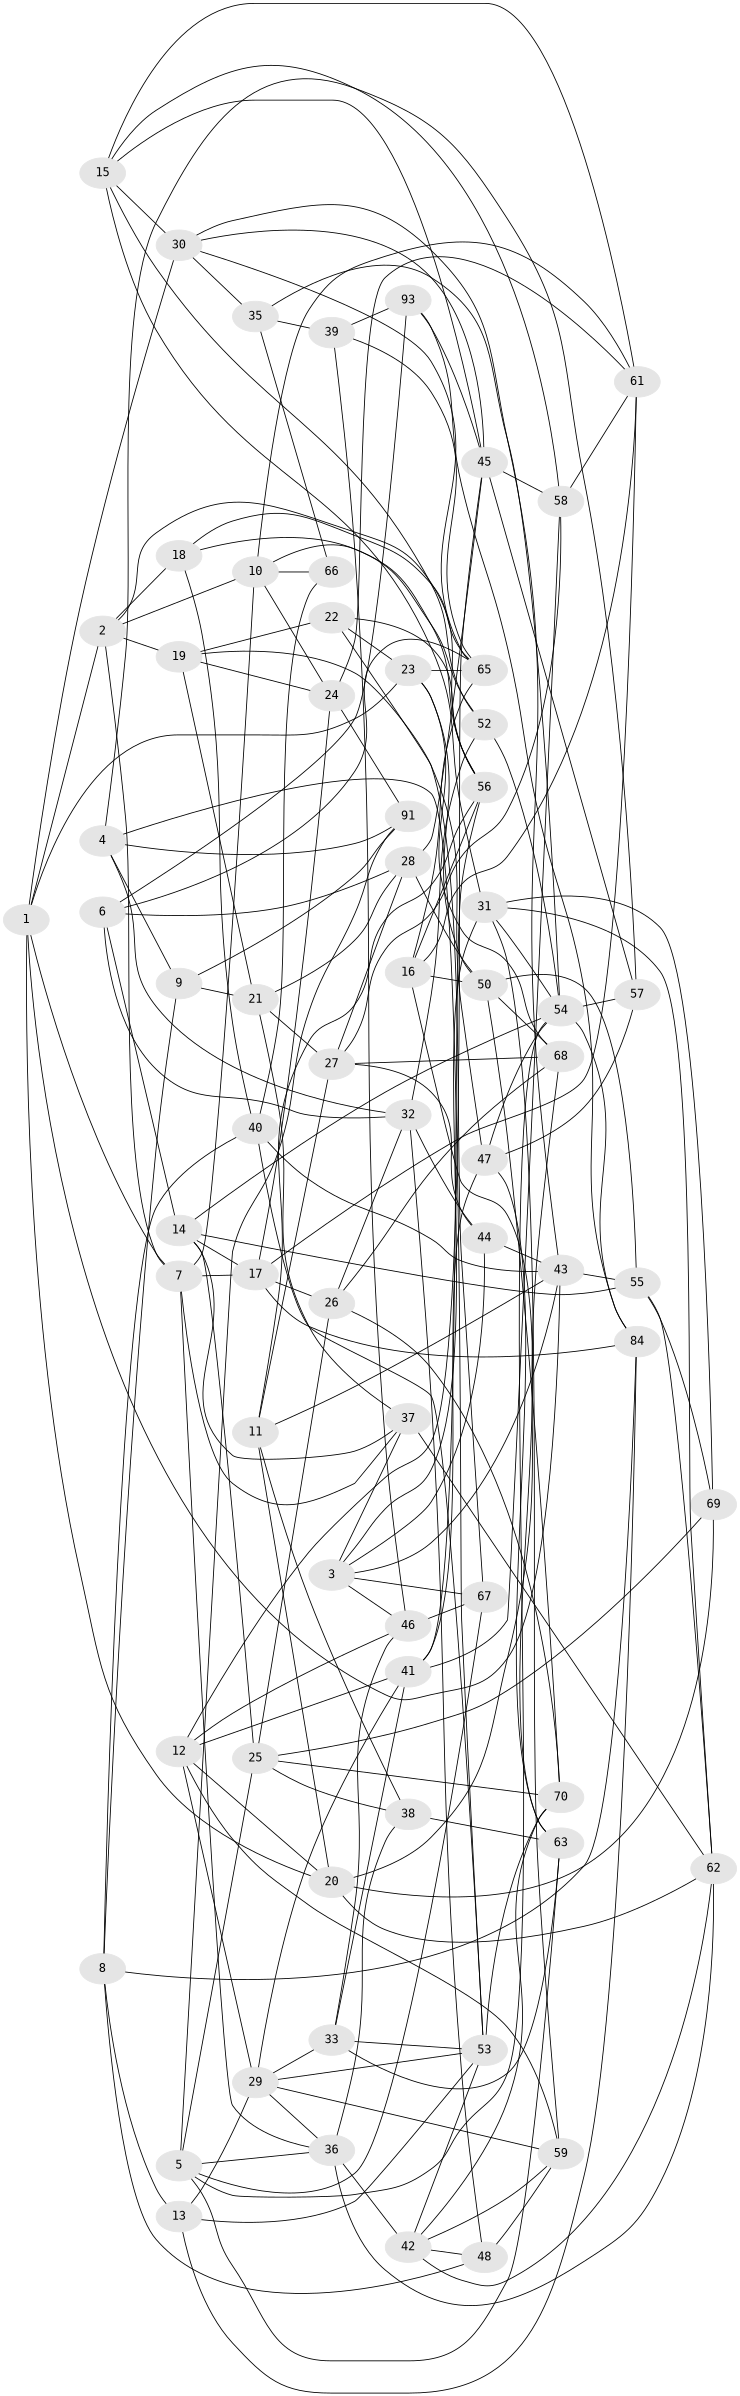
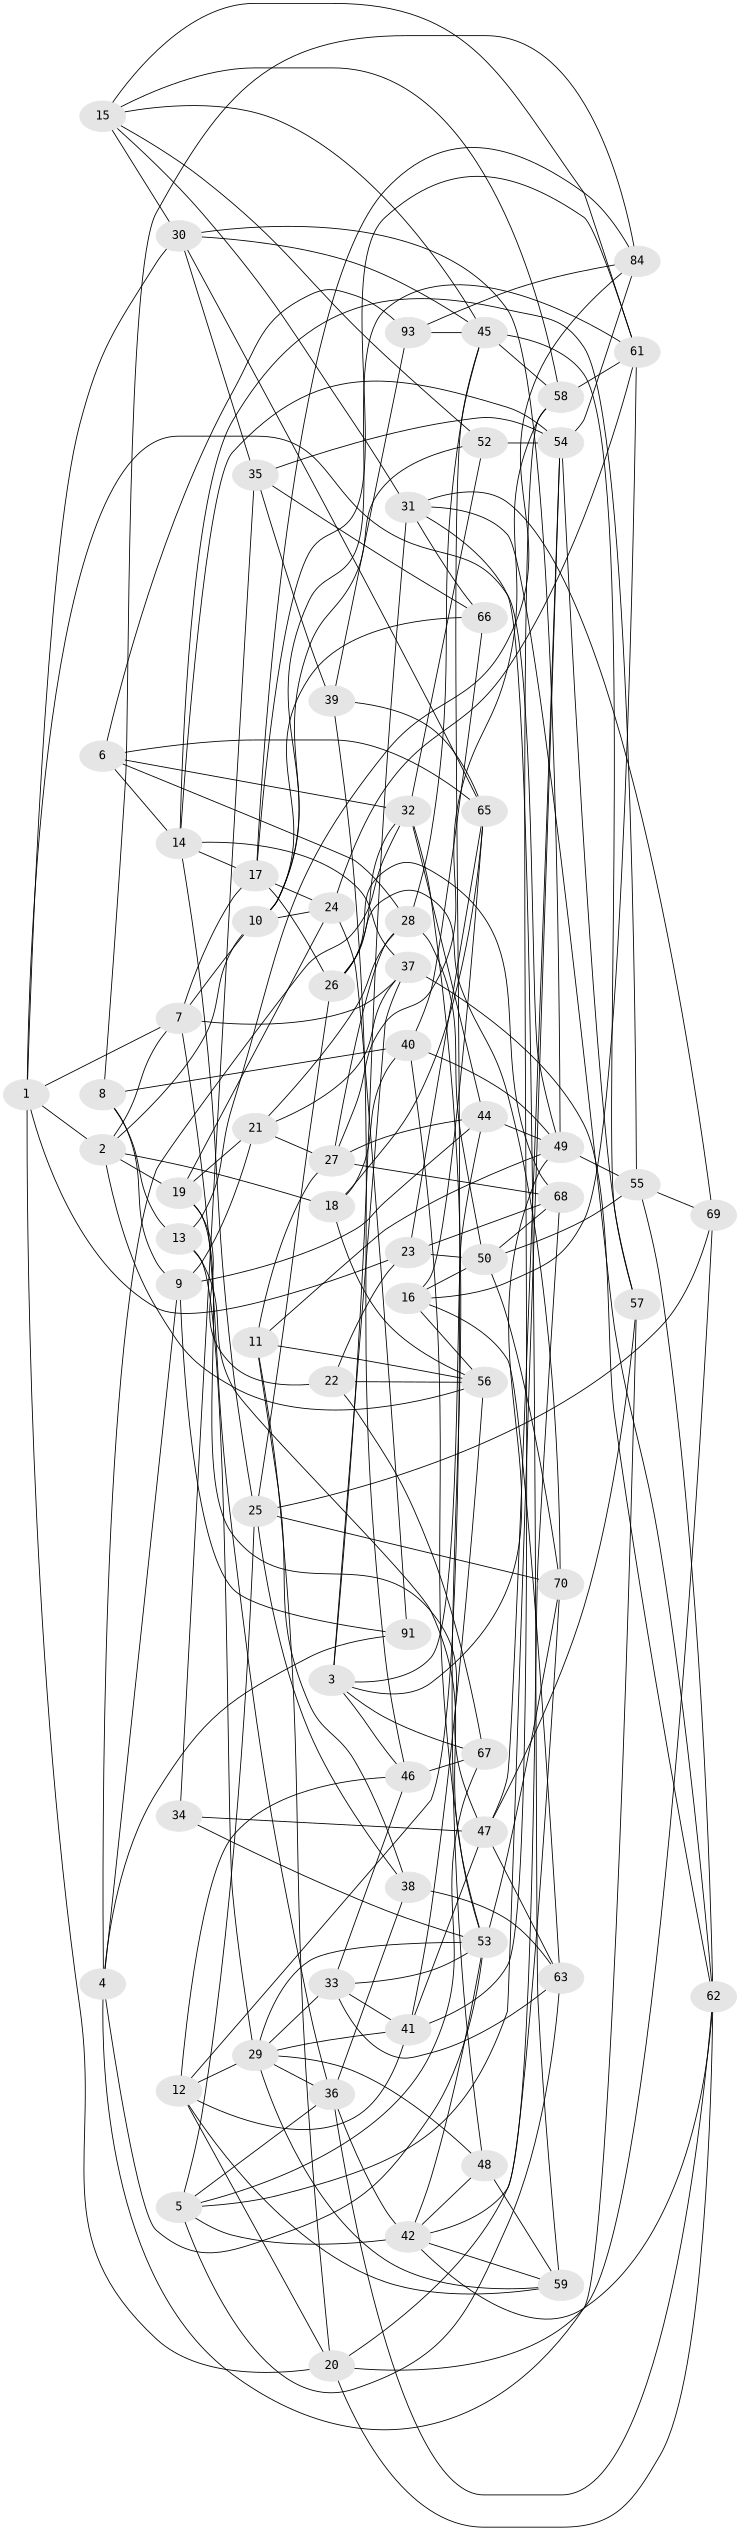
edge "31" -- "54": now "31" -- "66"
edge "44" -- "9": added
node "43": label "43" -> "49"
edge "91" -- "5": now "42" -- "5"
node "34": added
edge "8" -- "48": now "29" -- "48"
